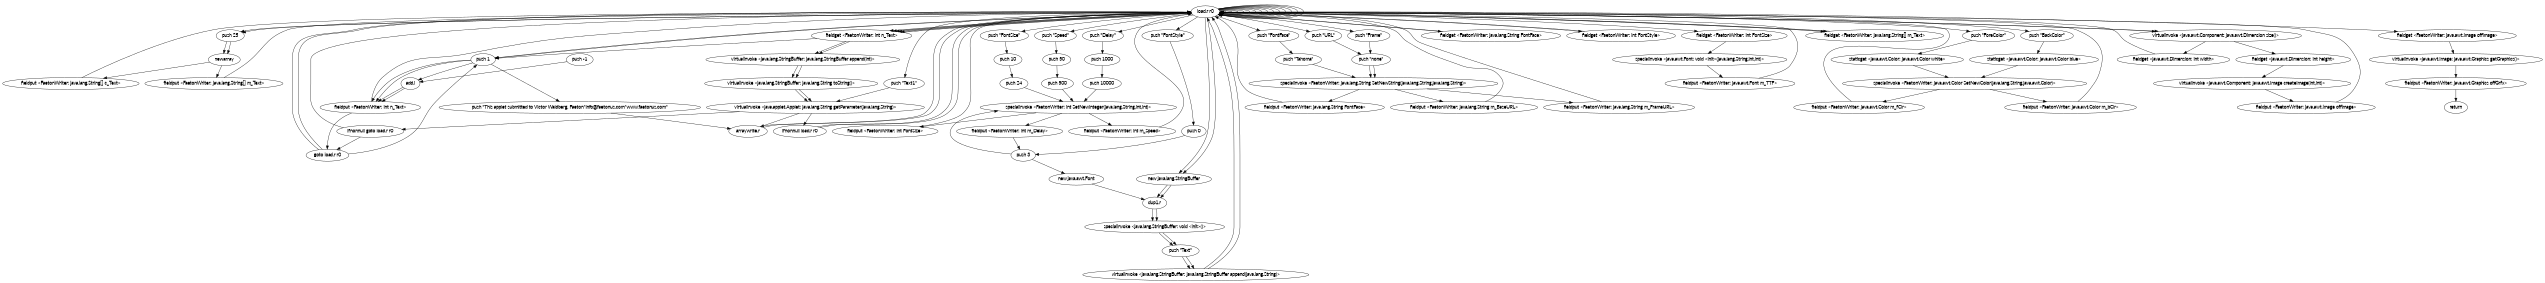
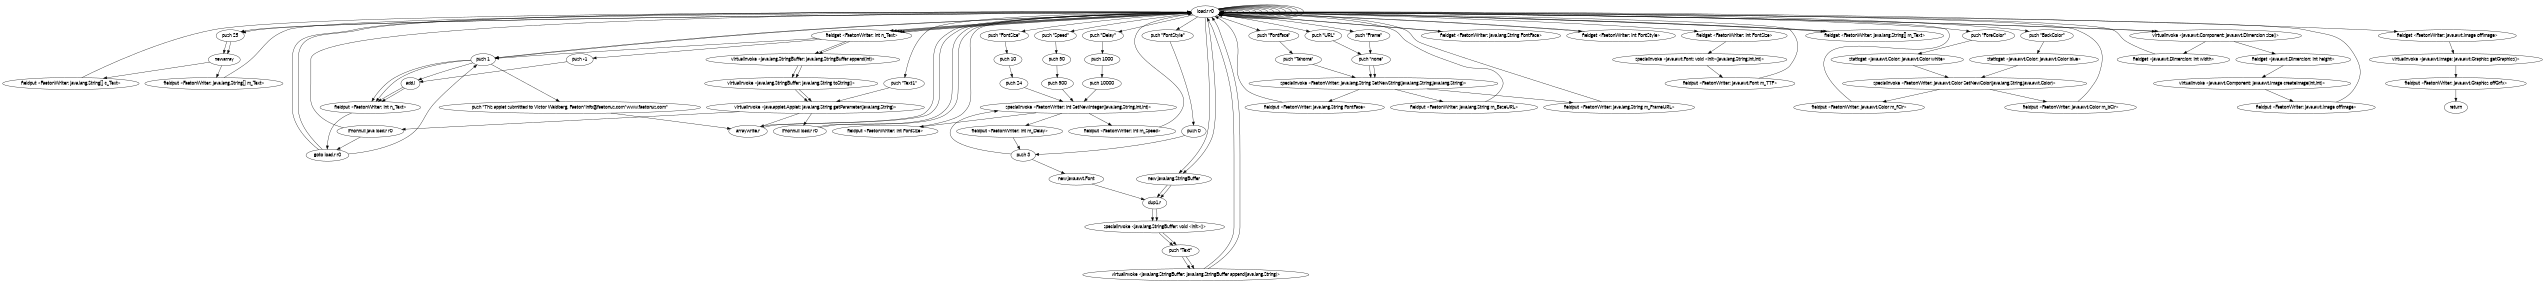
edge "fieldput <FaetonWriter: int n_Text>" -> "load.r r0": removed
edge "fieldget <FaetonWriter: int n_Text>" -> "push -1": added
node "ifnonnull goto load.r r0": label "ifnonnull goto load.r r0" -> "ifnonnull java load.r r0"
